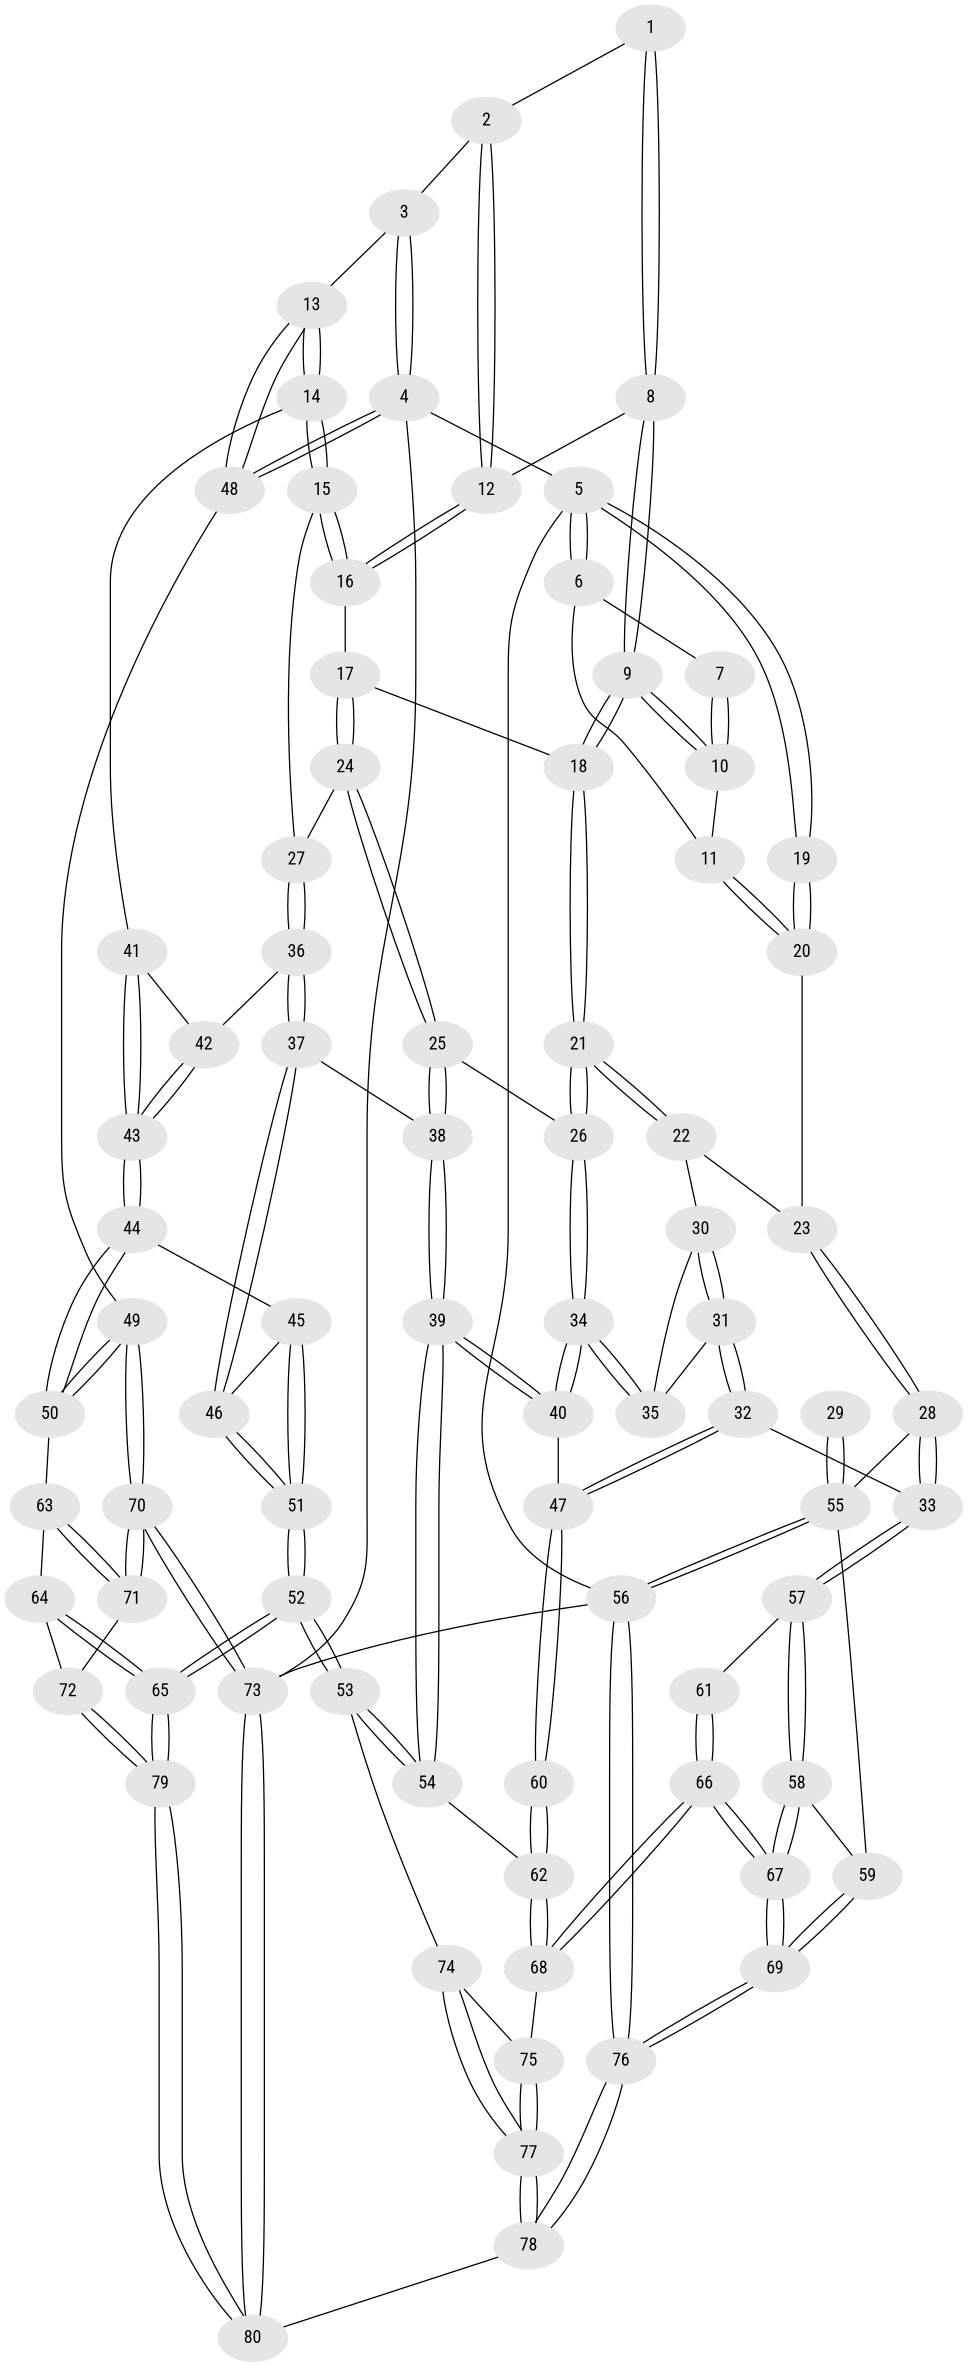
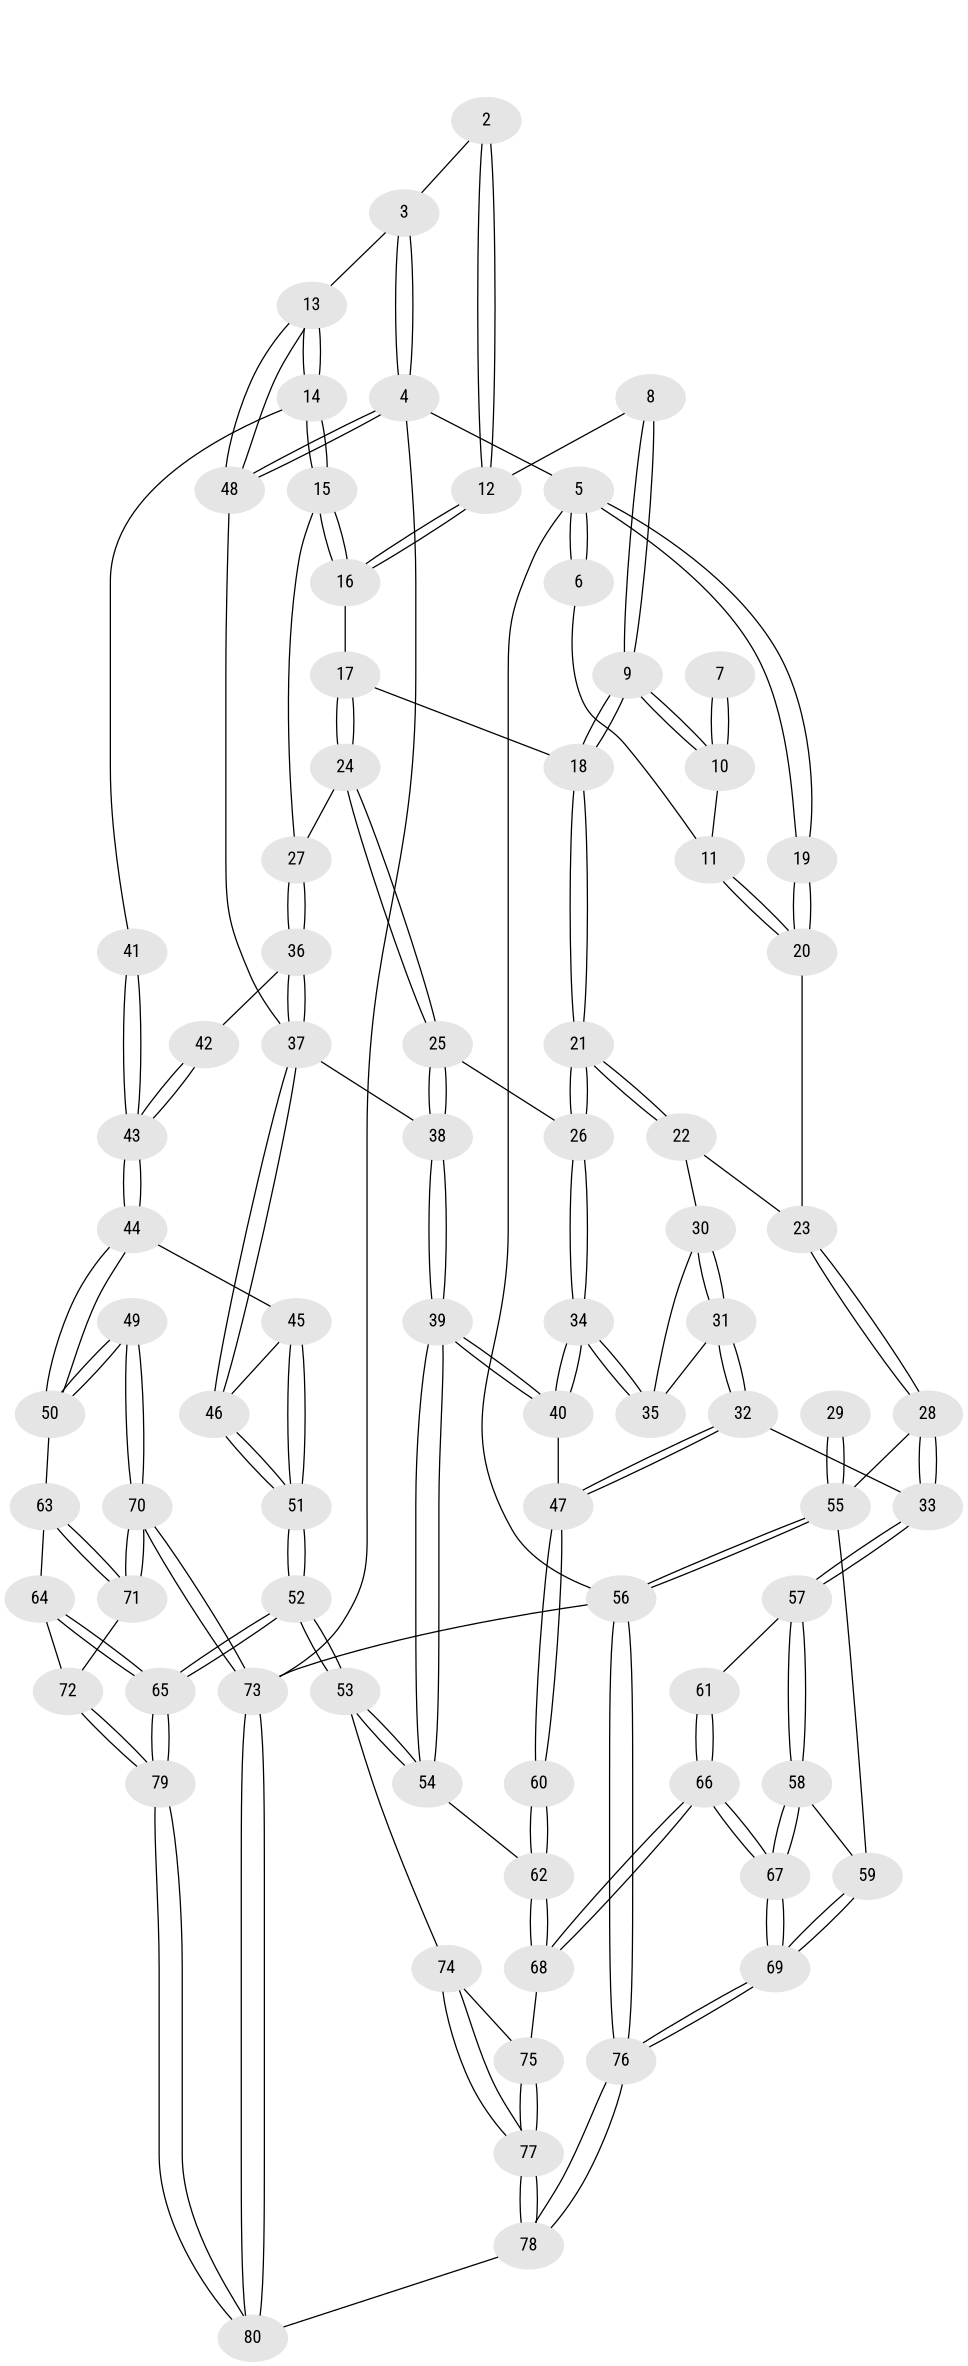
node "1": removed
edge "6" -- "7": removed
edge "48" -- "49": now "48" -- "37"
edge "41" -- "42": removed
